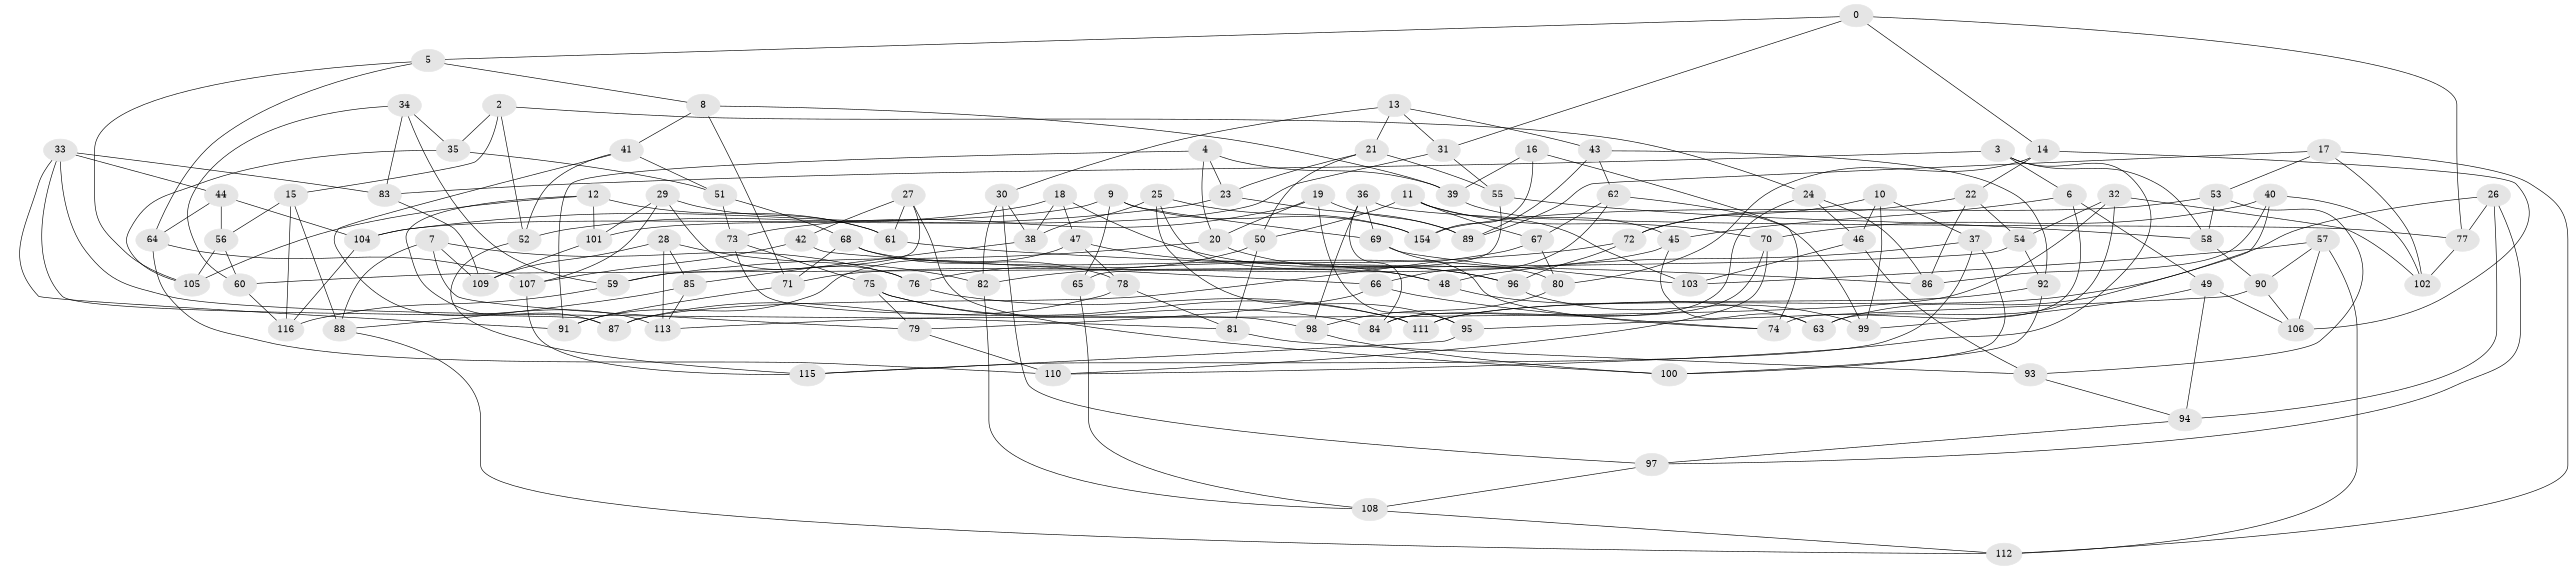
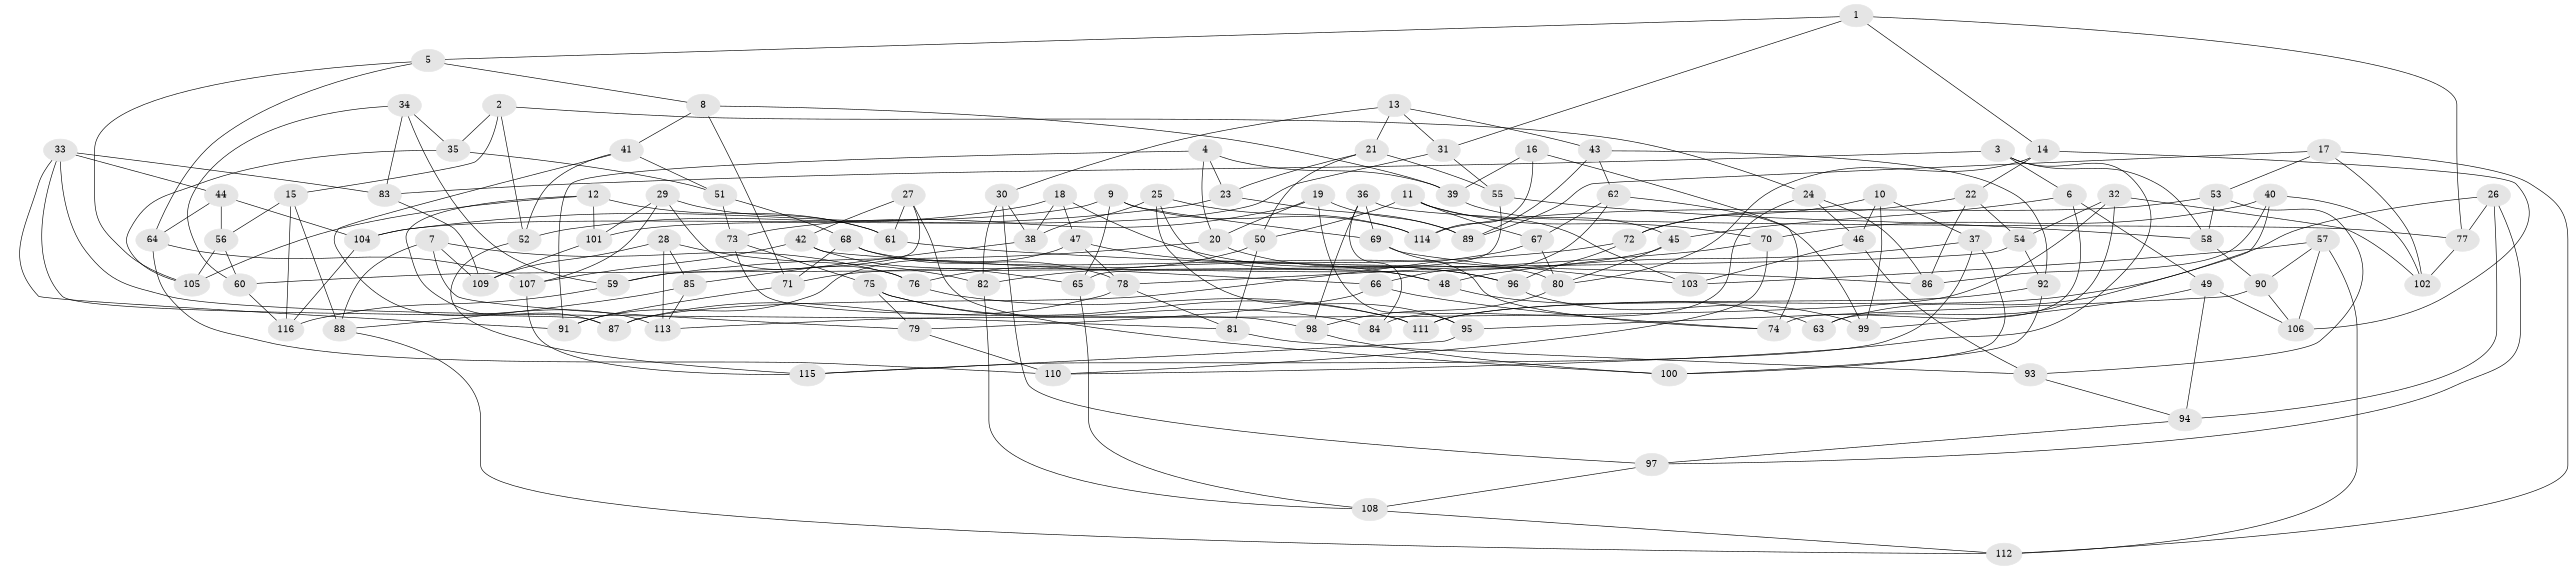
node "0": label "0" -> "1"
node "154": label "154" -> "114"
edge "42" -- "65": added
edge "45" -- "63": now "45" -- "80"
edge "70" -- "84": now "70" -- "78"
